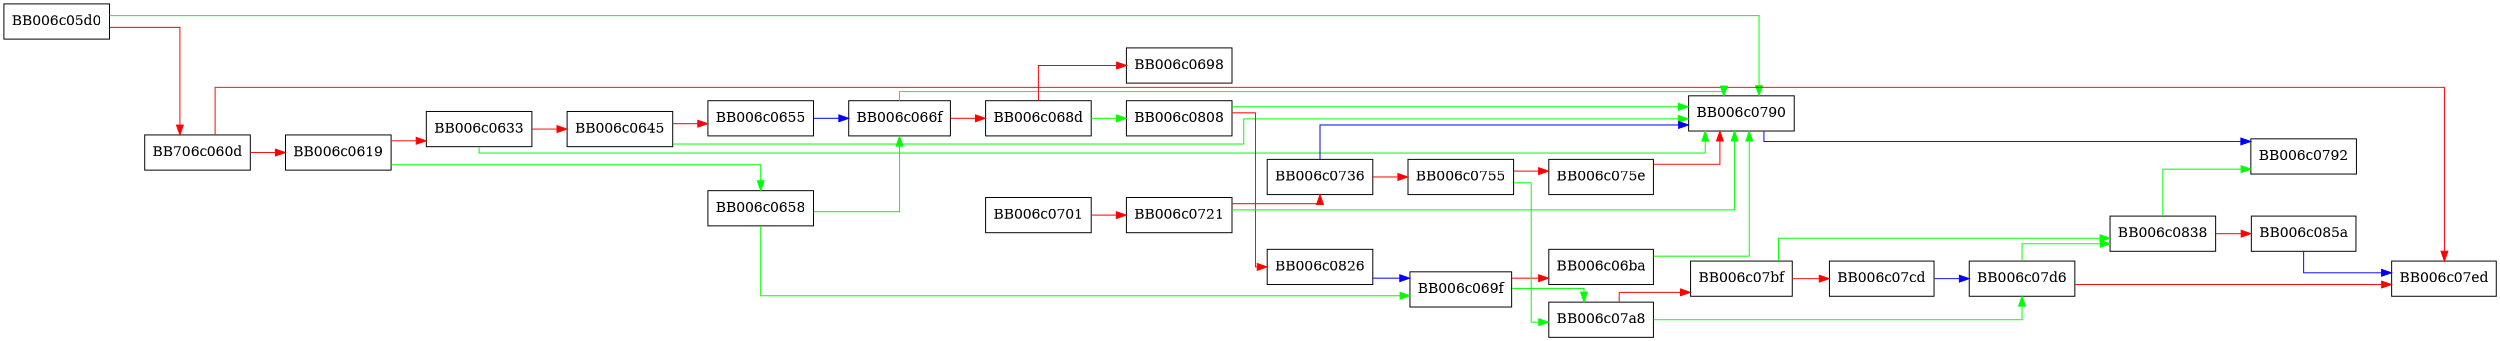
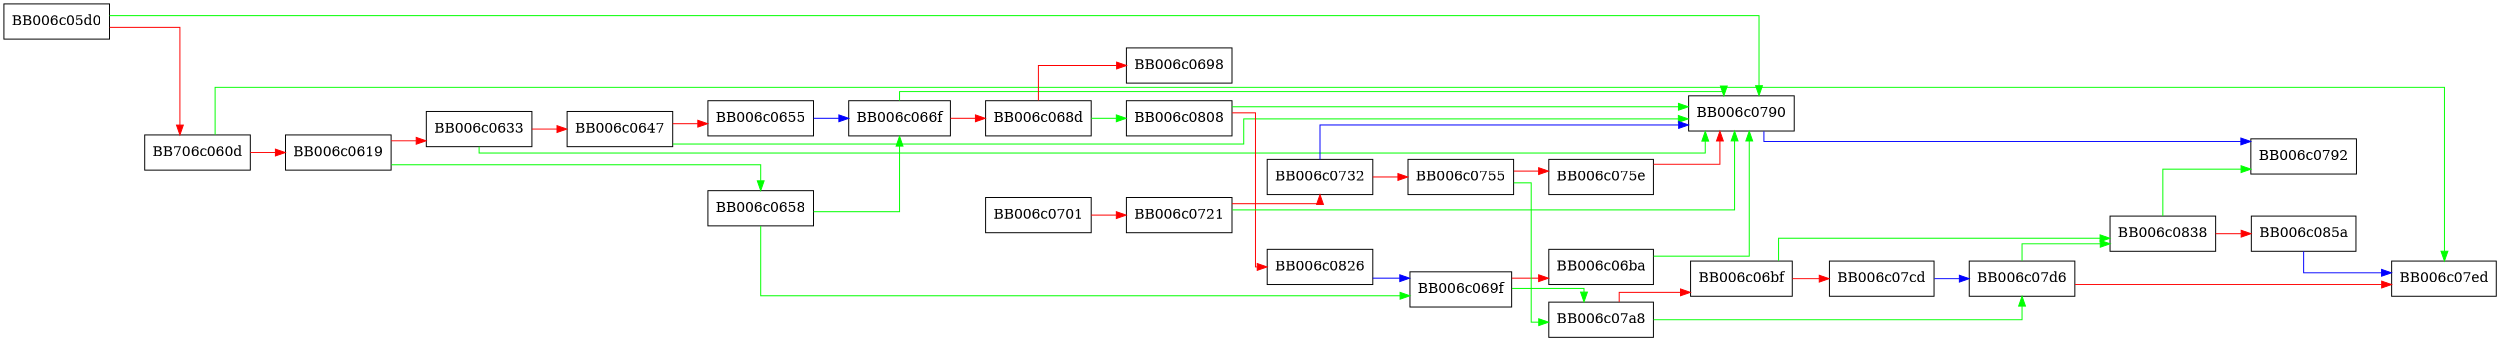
edge "BB706c060d" -> "BB006c07ed": color red -> green
node "BB006c0645": label "BB006c0645" -> "BB006c0647"
node "BB006c0736": label "BB006c0736" -> "BB006c0732"
node "BB006c07bf": label "BB006c07bf" -> "BB006c06bf"
